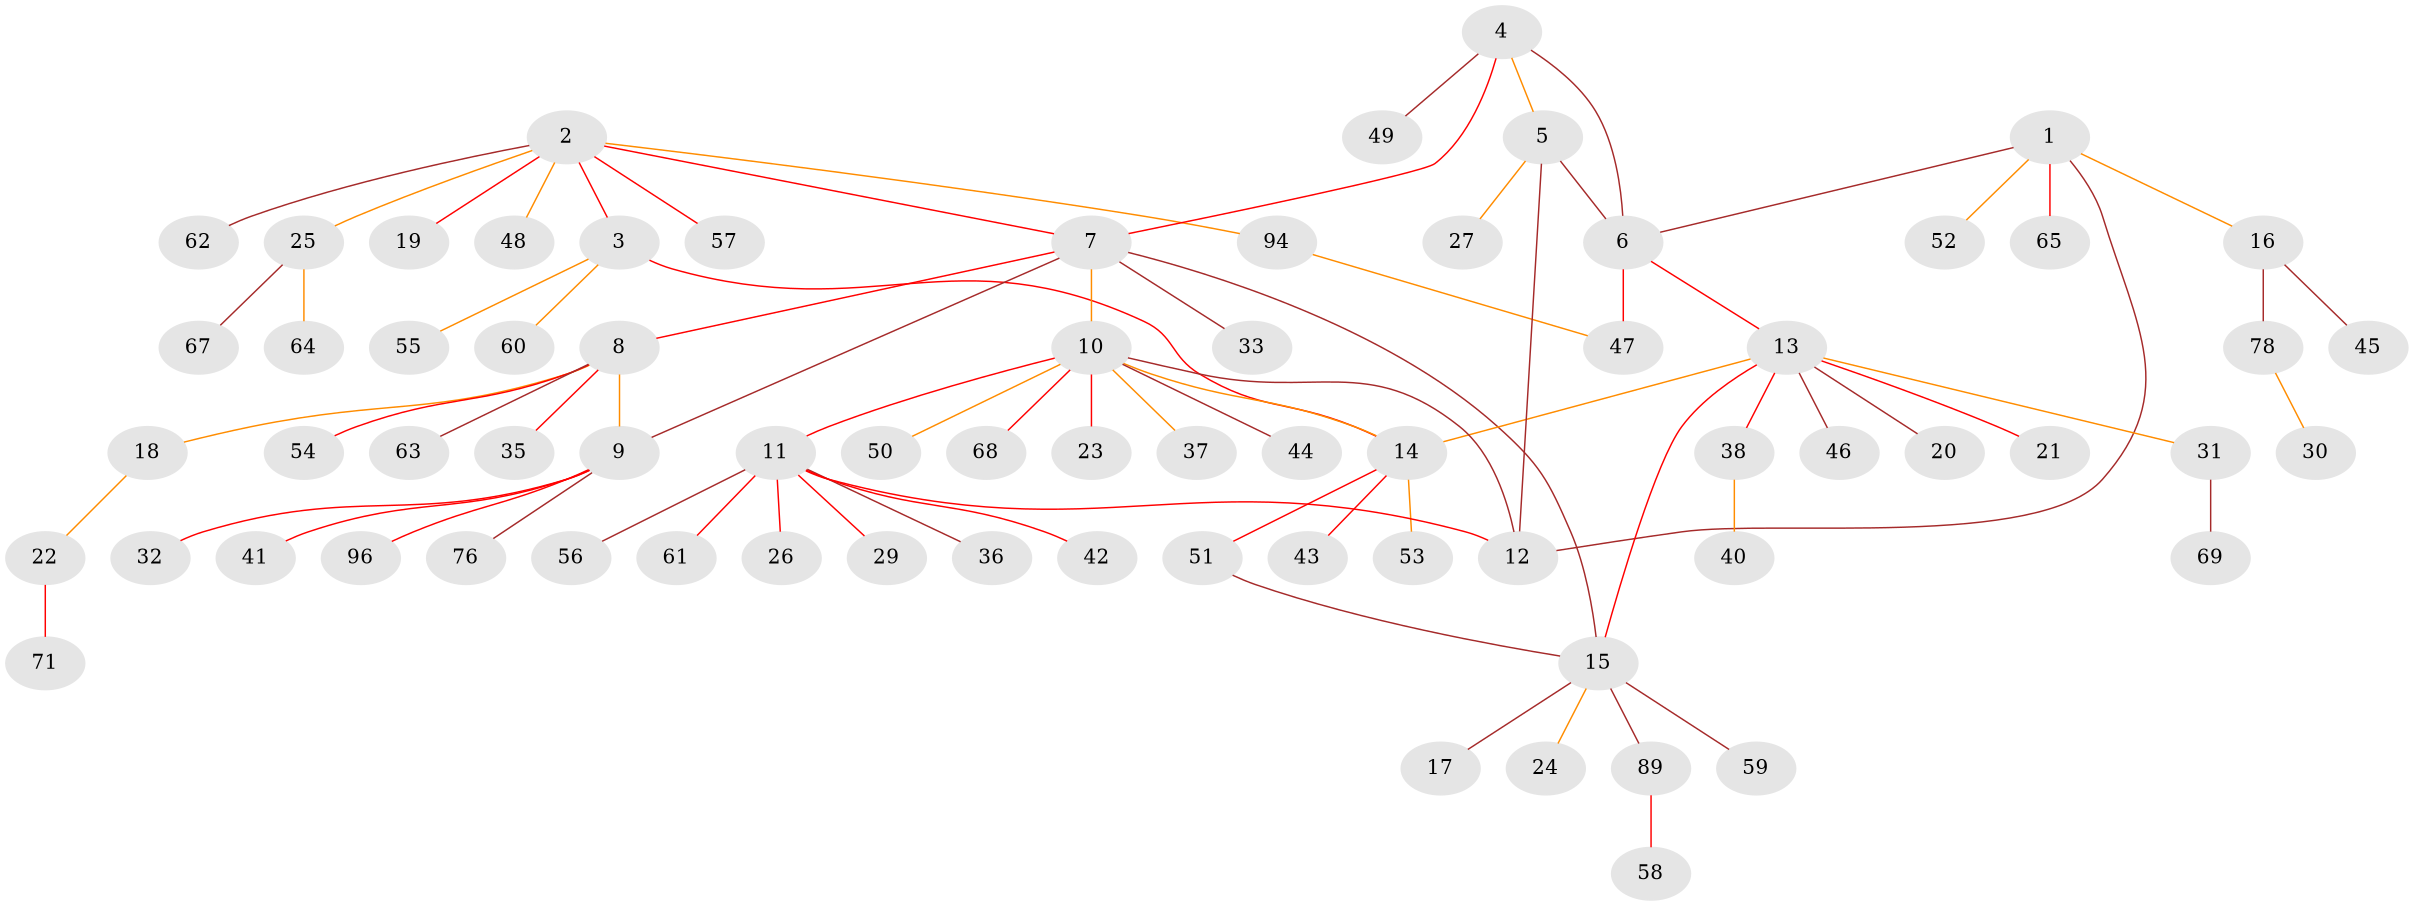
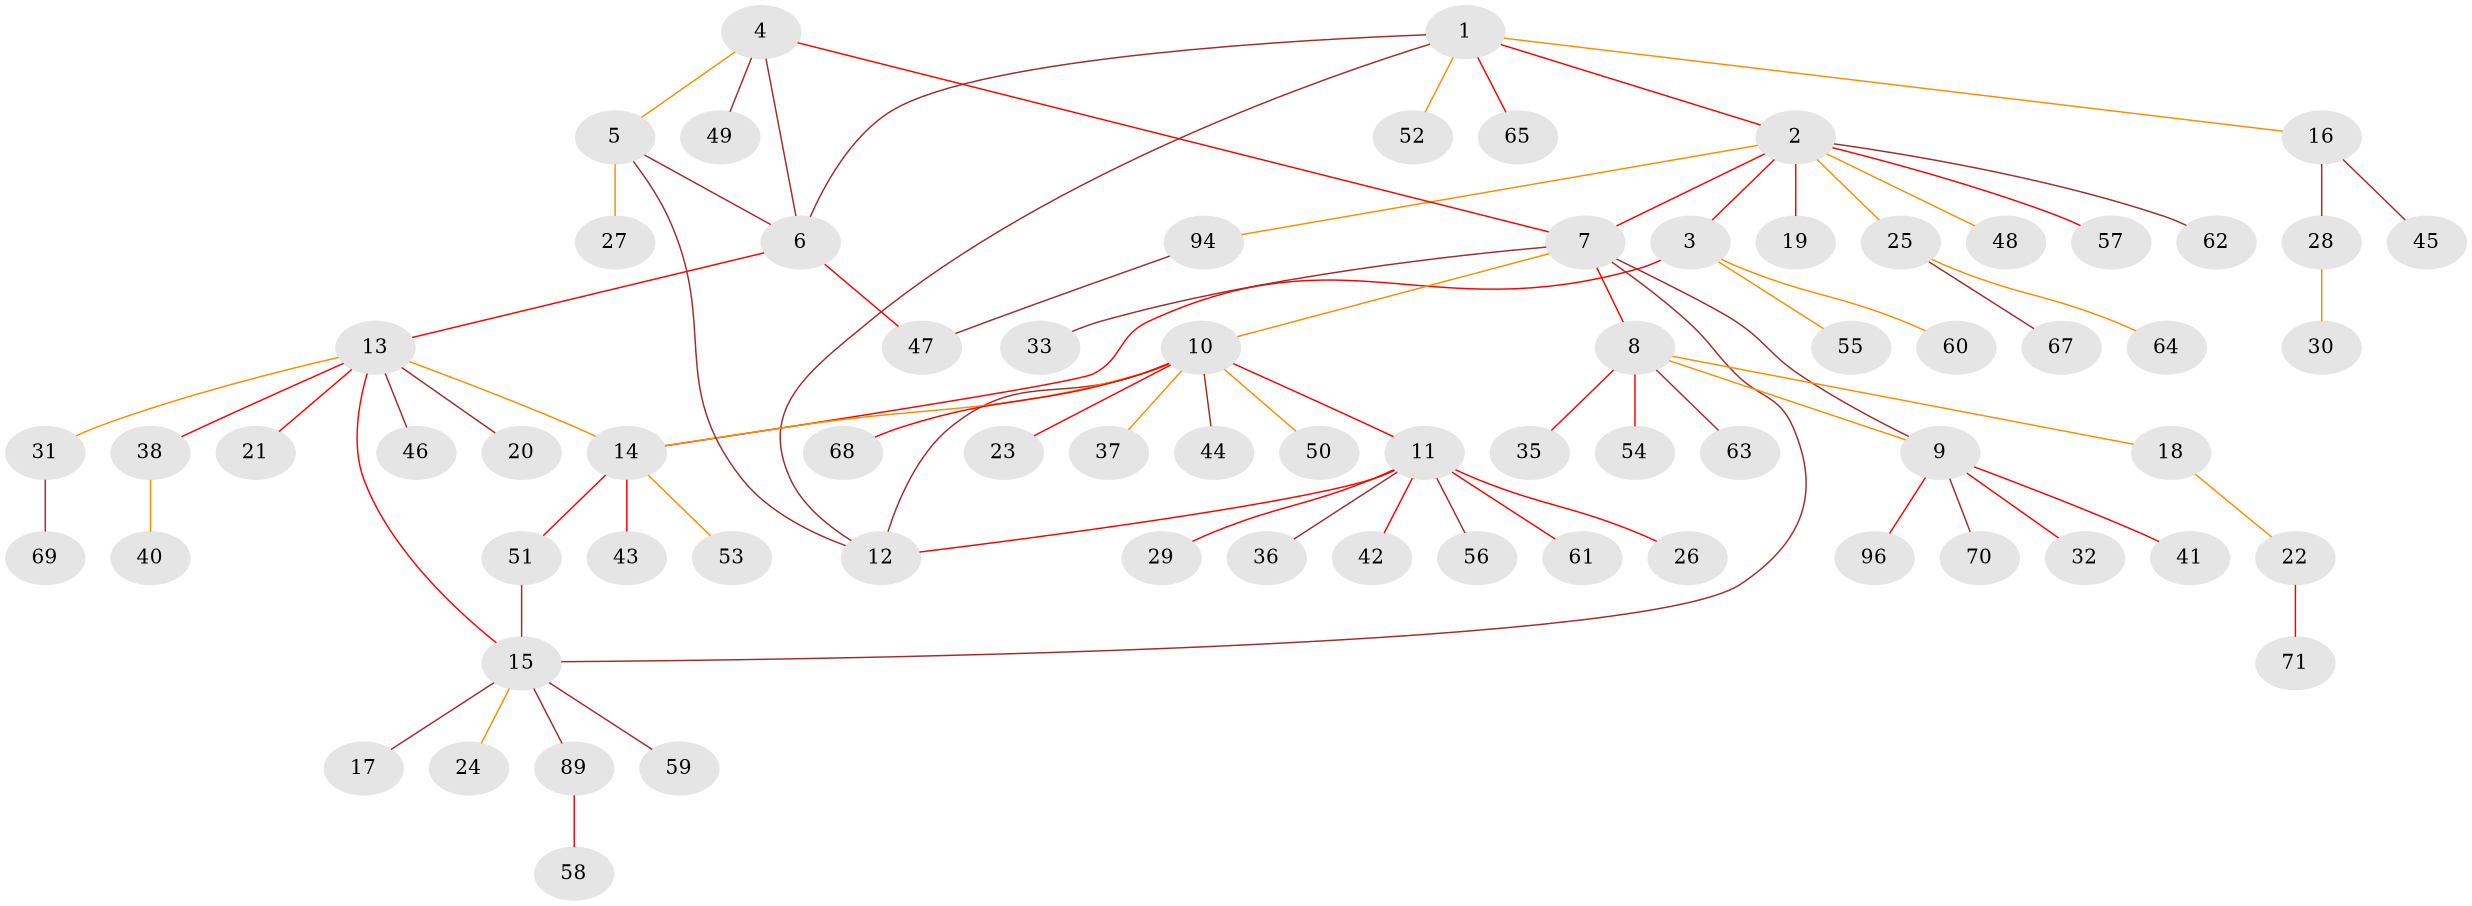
edge "1" -- "2": added
edge "94" -- "47": color darkorange -> brown
node "78": label "78" -> "28"
node "76": label "76" -> "70"
